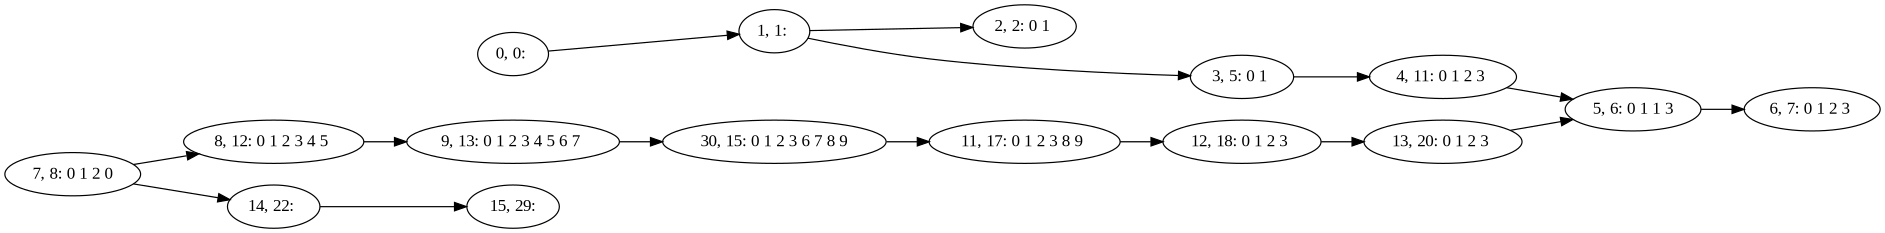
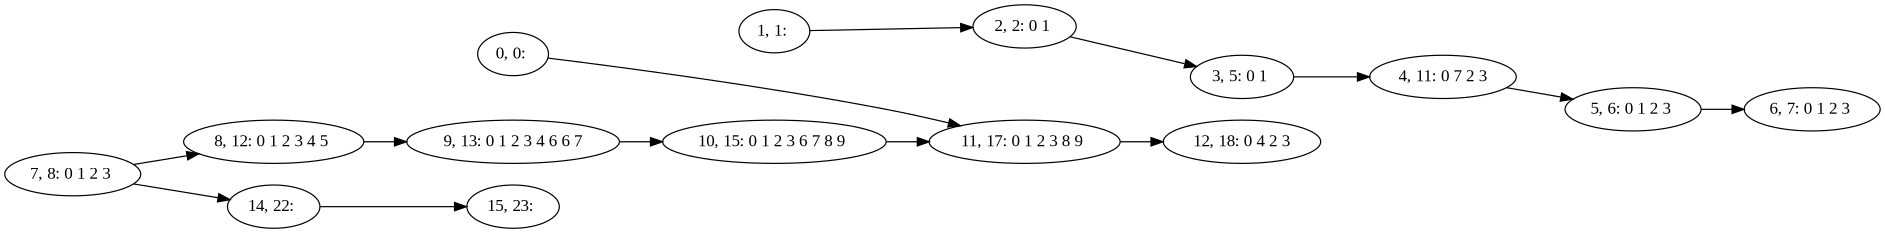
edge "0, 0:" -> "1, 1:": now "0, 0:" -> "11, 17: 0 1 2 3 8 9"
edge "1, 1:" -> "3, 5: 0 1": now "2, 2: 0 1" -> "3, 5: 0 1"
node "4, 11: 0 1 2 3": label "4, 11: 0 1 2 3" -> "4, 11: 0 7 2 3"
node "5, 6: 0 1 1 3": label "5, 6: 0 1 1 3" -> "5, 6: 0 1 2 3"
node "9, 13: 0 1 2 3 4 5 6 7": label "9, 13: 0 1 2 3 4 5 6 7" -> "9, 13: 0 1 2 3 4 6 6 7"
node "30, 15: 0 1 2 3 6 7 8 9": label "30, 15: 0 1 2 3 6 7 8 9" -> "10, 15: 0 1 2 3 6 7 8 9"
node "12, 18: 0 1 2 3": label "12, 18: 0 1 2 3" -> "12, 18: 0 4 2 3"
node "13, 20: 0 1 2 3": removed
node "7, 8: 0 1 2 0": label "7, 8: 0 1 2 0" -> "7, 8: 0 1 2 3"
node "15, 29:": label "15, 29:" -> "15, 23:"
